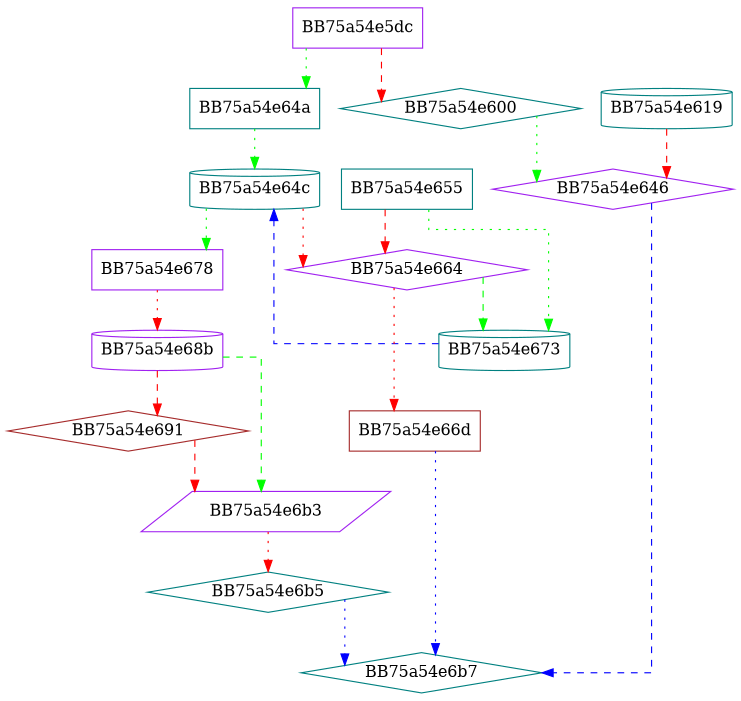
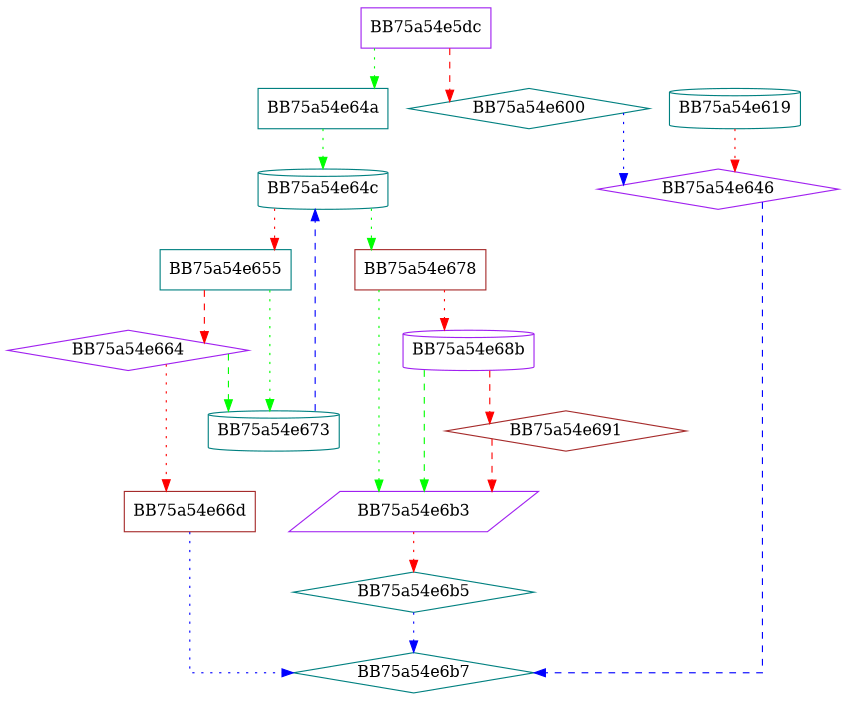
edge "BB75a54e600" -> "BB75a54e646": color green -> blue
edge "BB75a54e619" -> "BB75a54e646": style dashed -> dotted
edge "BB75a54e64c" -> "BB75a54e664": now "BB75a54e64c" -> "BB75a54e655"
node "BB75a54e678": color purple -> brown
edge "BB75a54e678" -> "BB75a54e6b3": added
